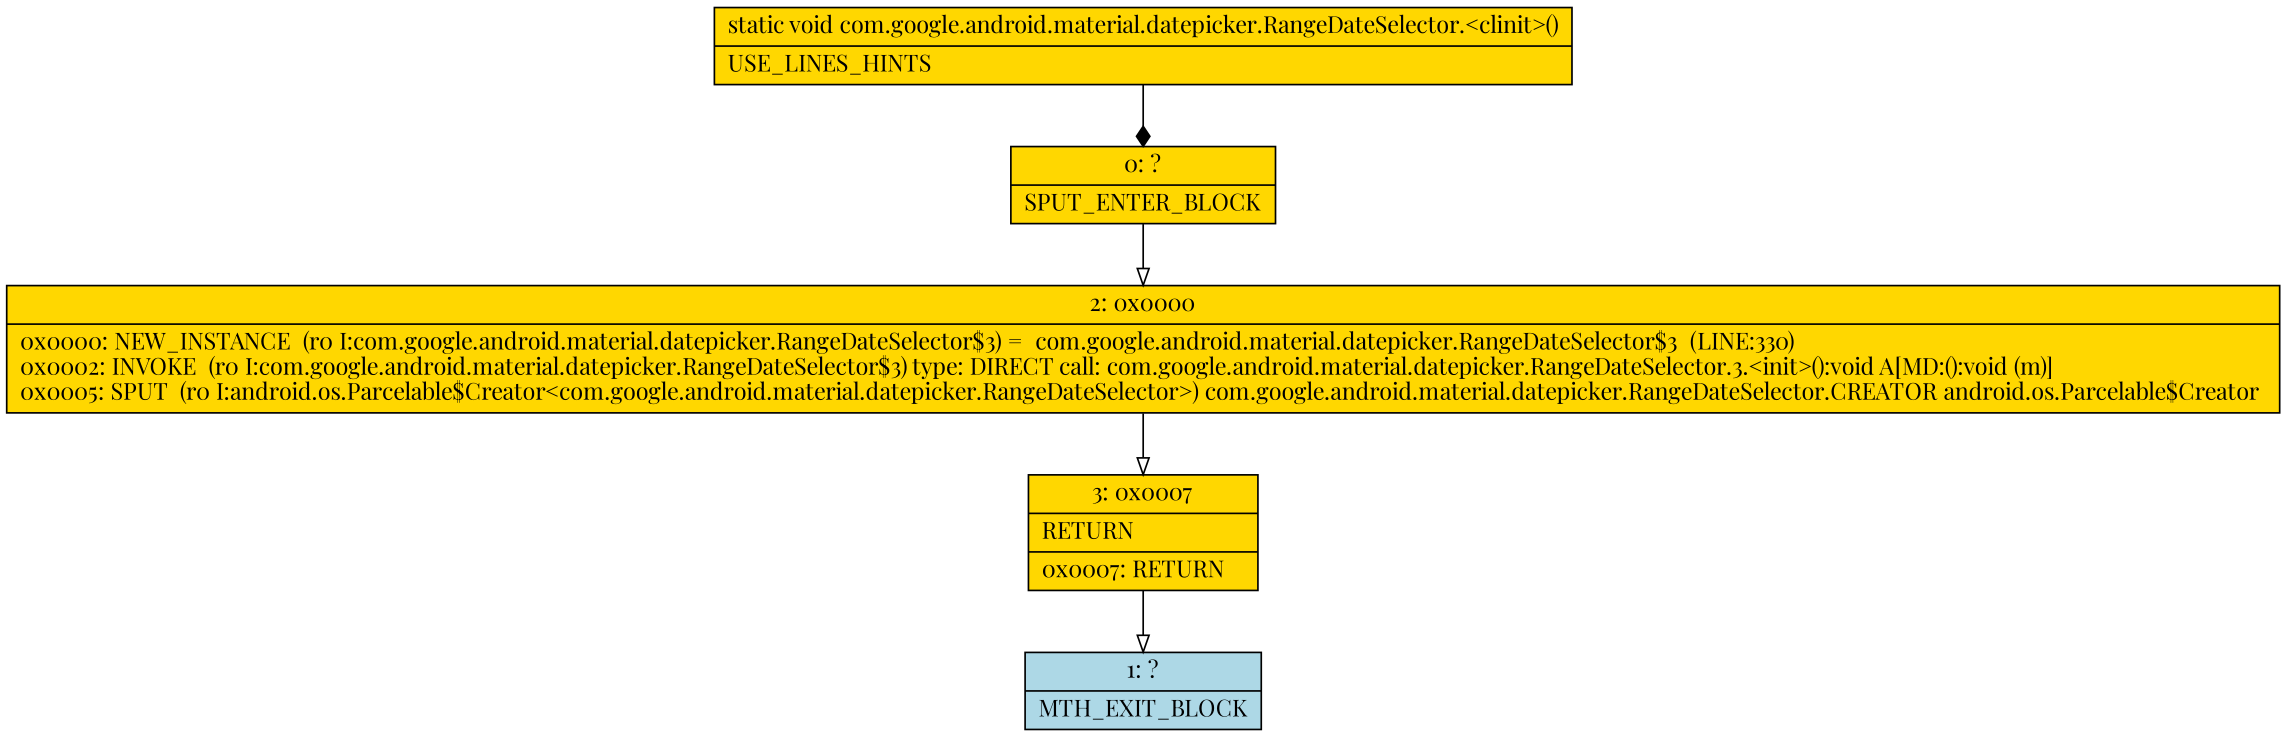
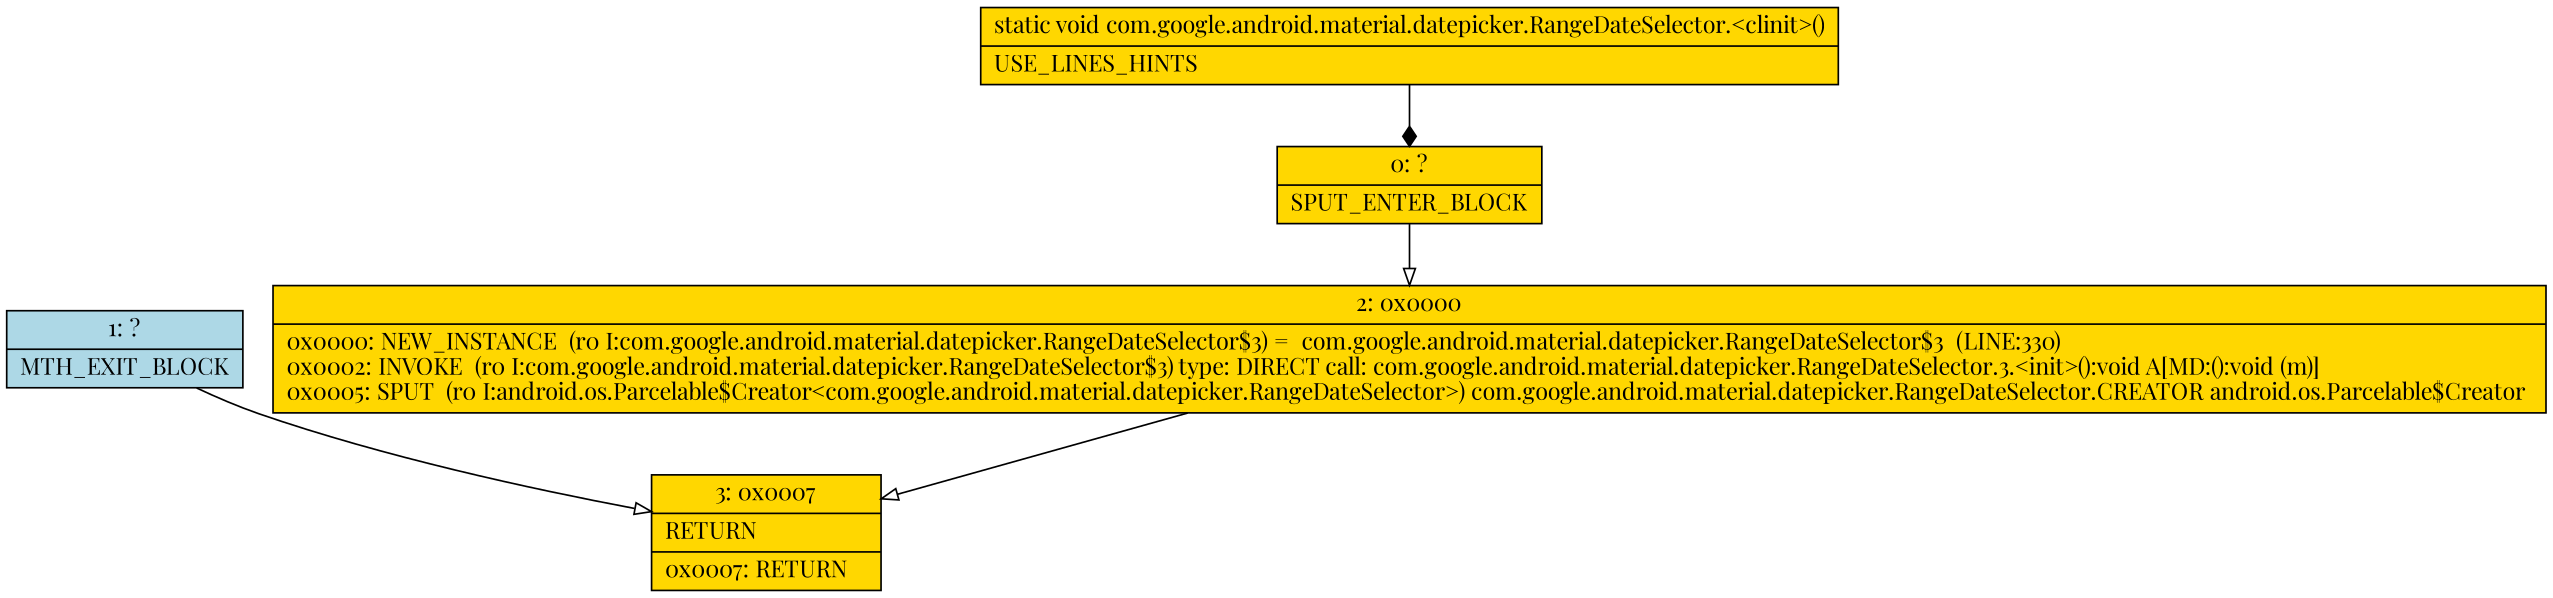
edge "3: 0x0007" -> "1: ?": reversed
